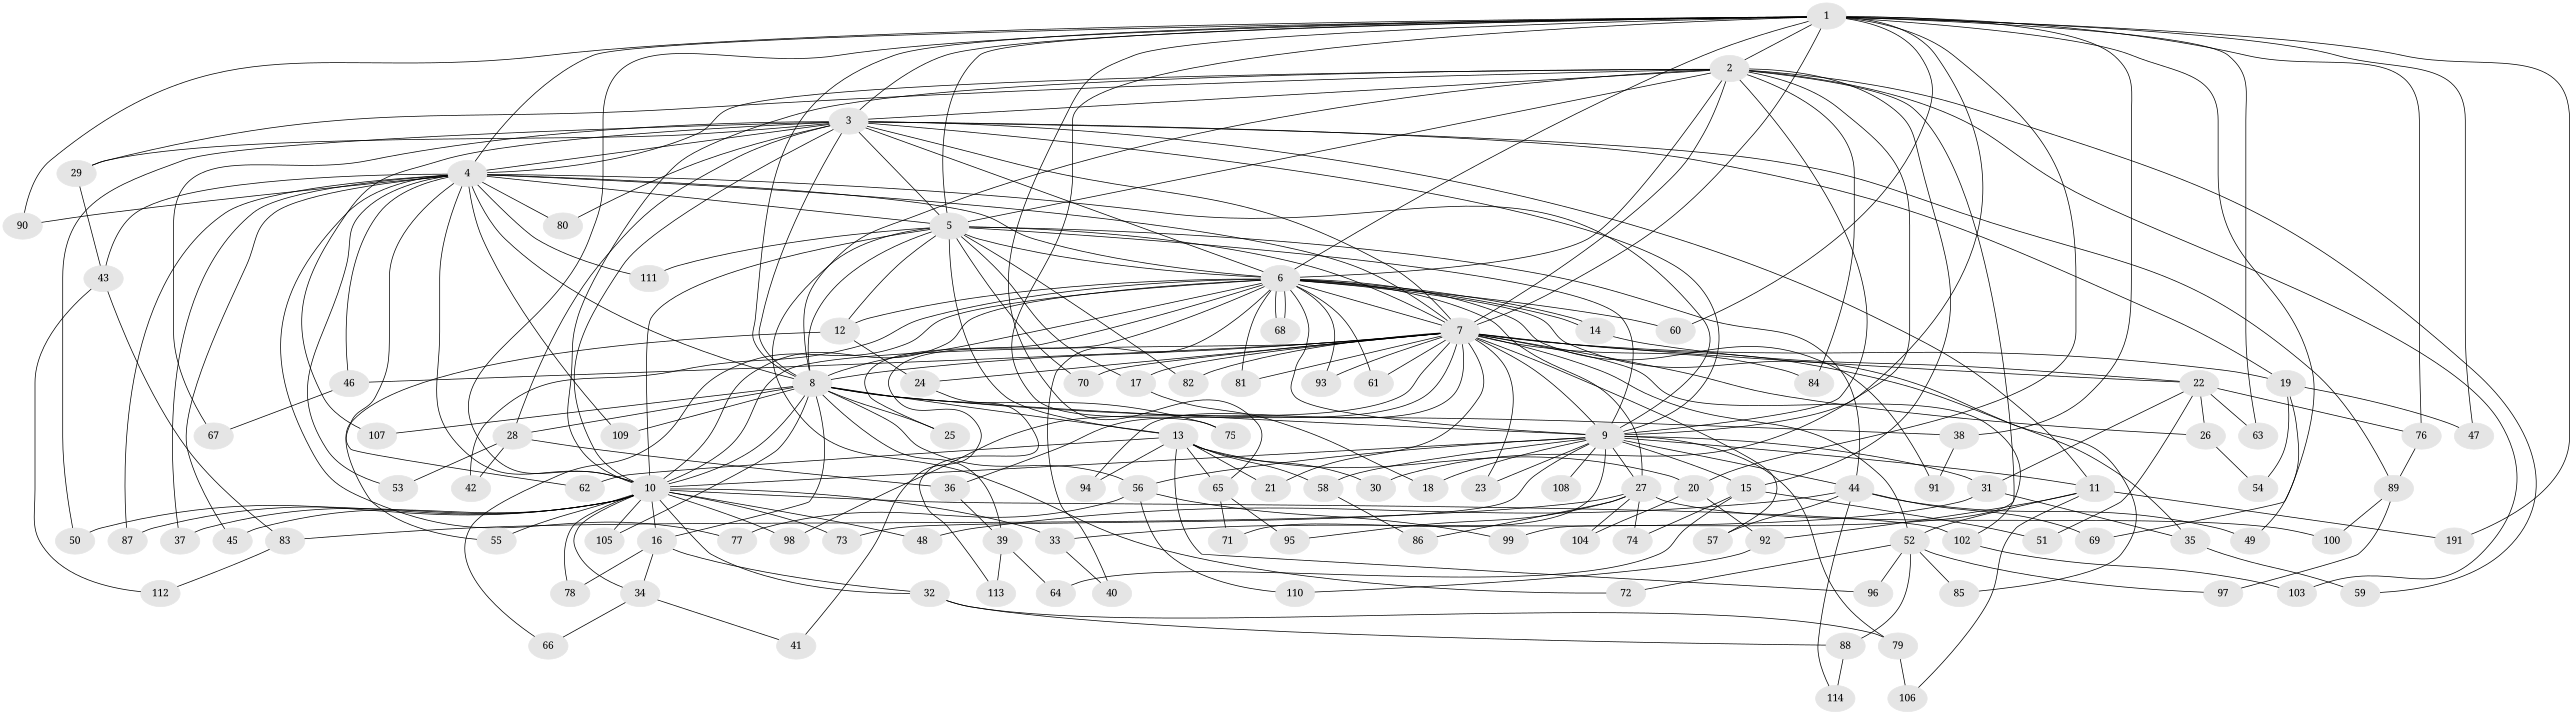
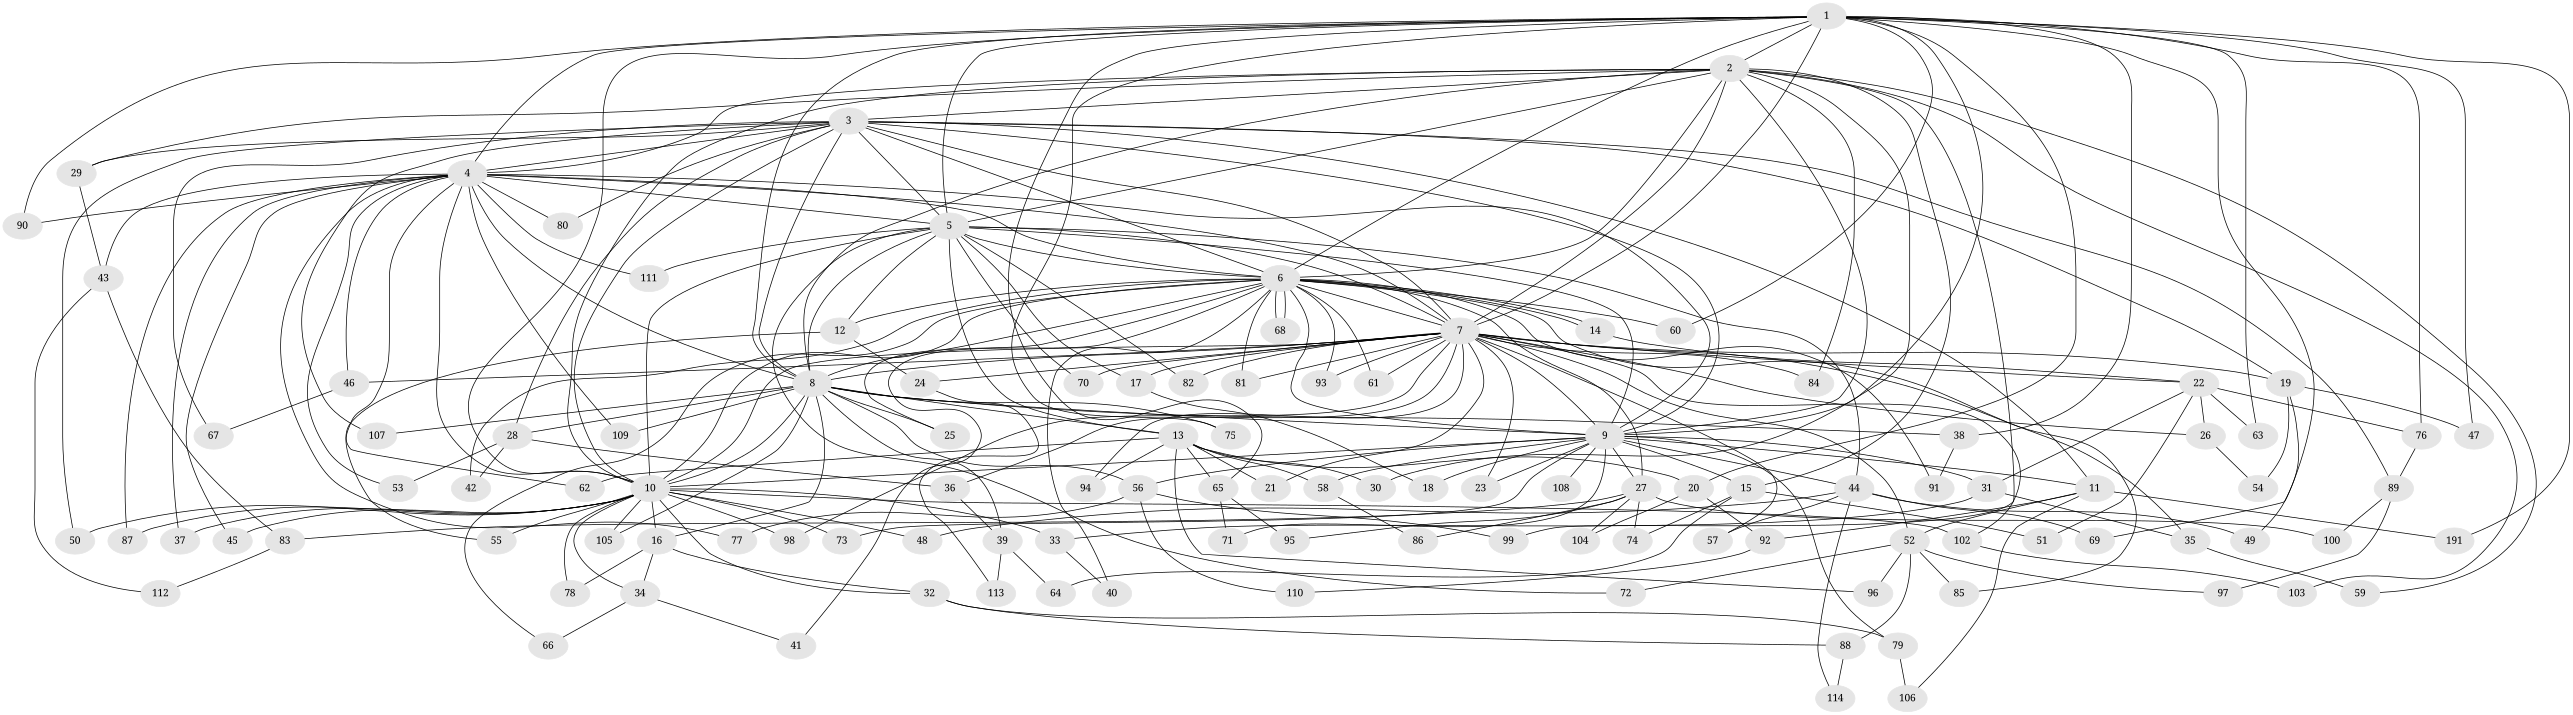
edge "1" -- "3": removed
